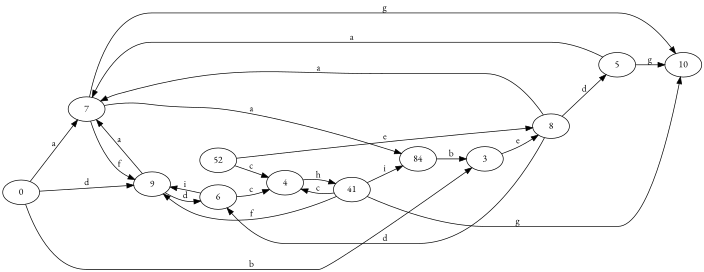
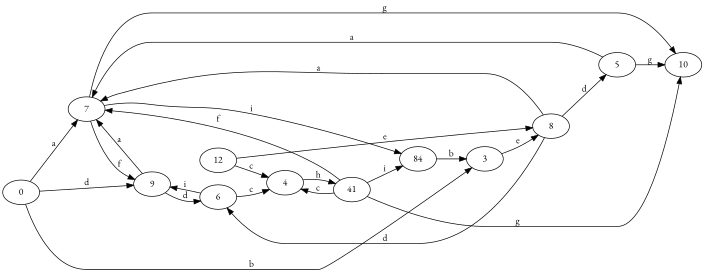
edge "7" -> "84": label "a" -> "i"
node "52": label "52" -> "12"
edge "41" -> "9": now "41" -> "7"
